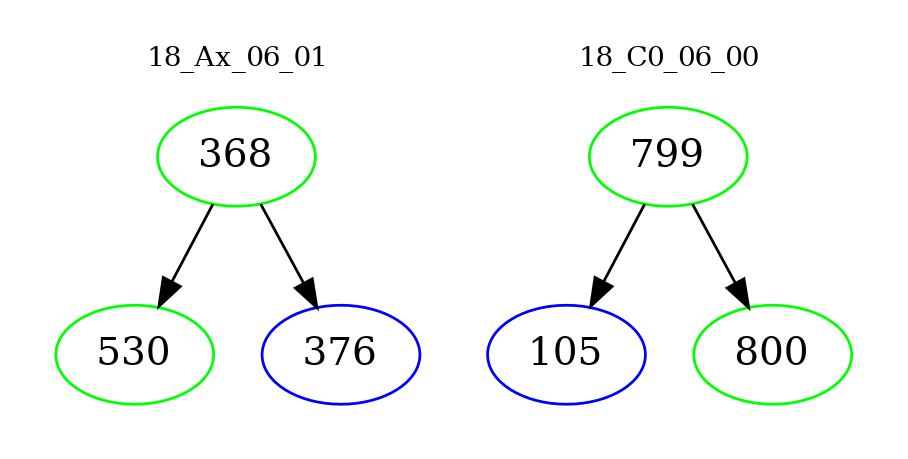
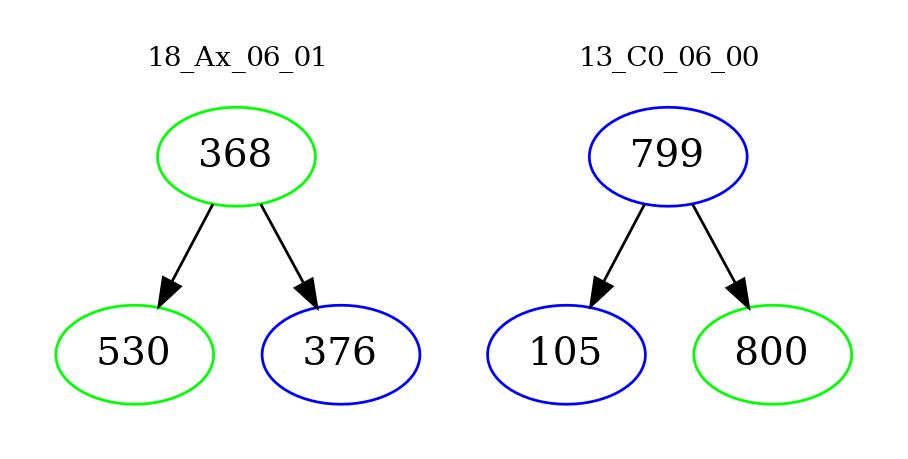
cluster "18_C0_06_00": label "18_C0_06_00" -> "13_C0_06_00"
node "799": color green -> blue
